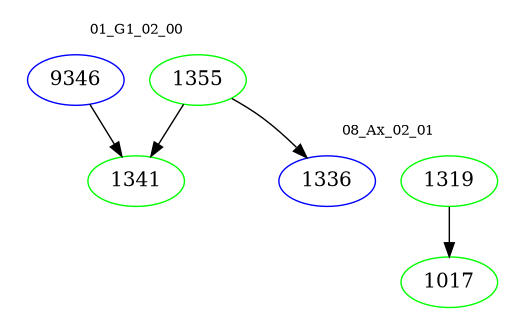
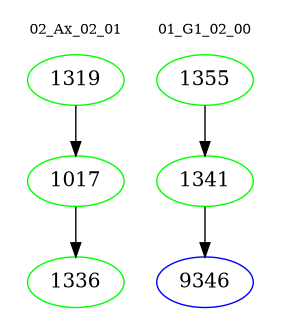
edge "9346" -> "1341": reversed
edge "1355" -> "1336": now "1017" -> "1336"
cluster "08_Ax_02_01": label "08_Ax_02_01" -> "02_Ax_02_01"
node "1336": color blue -> green
